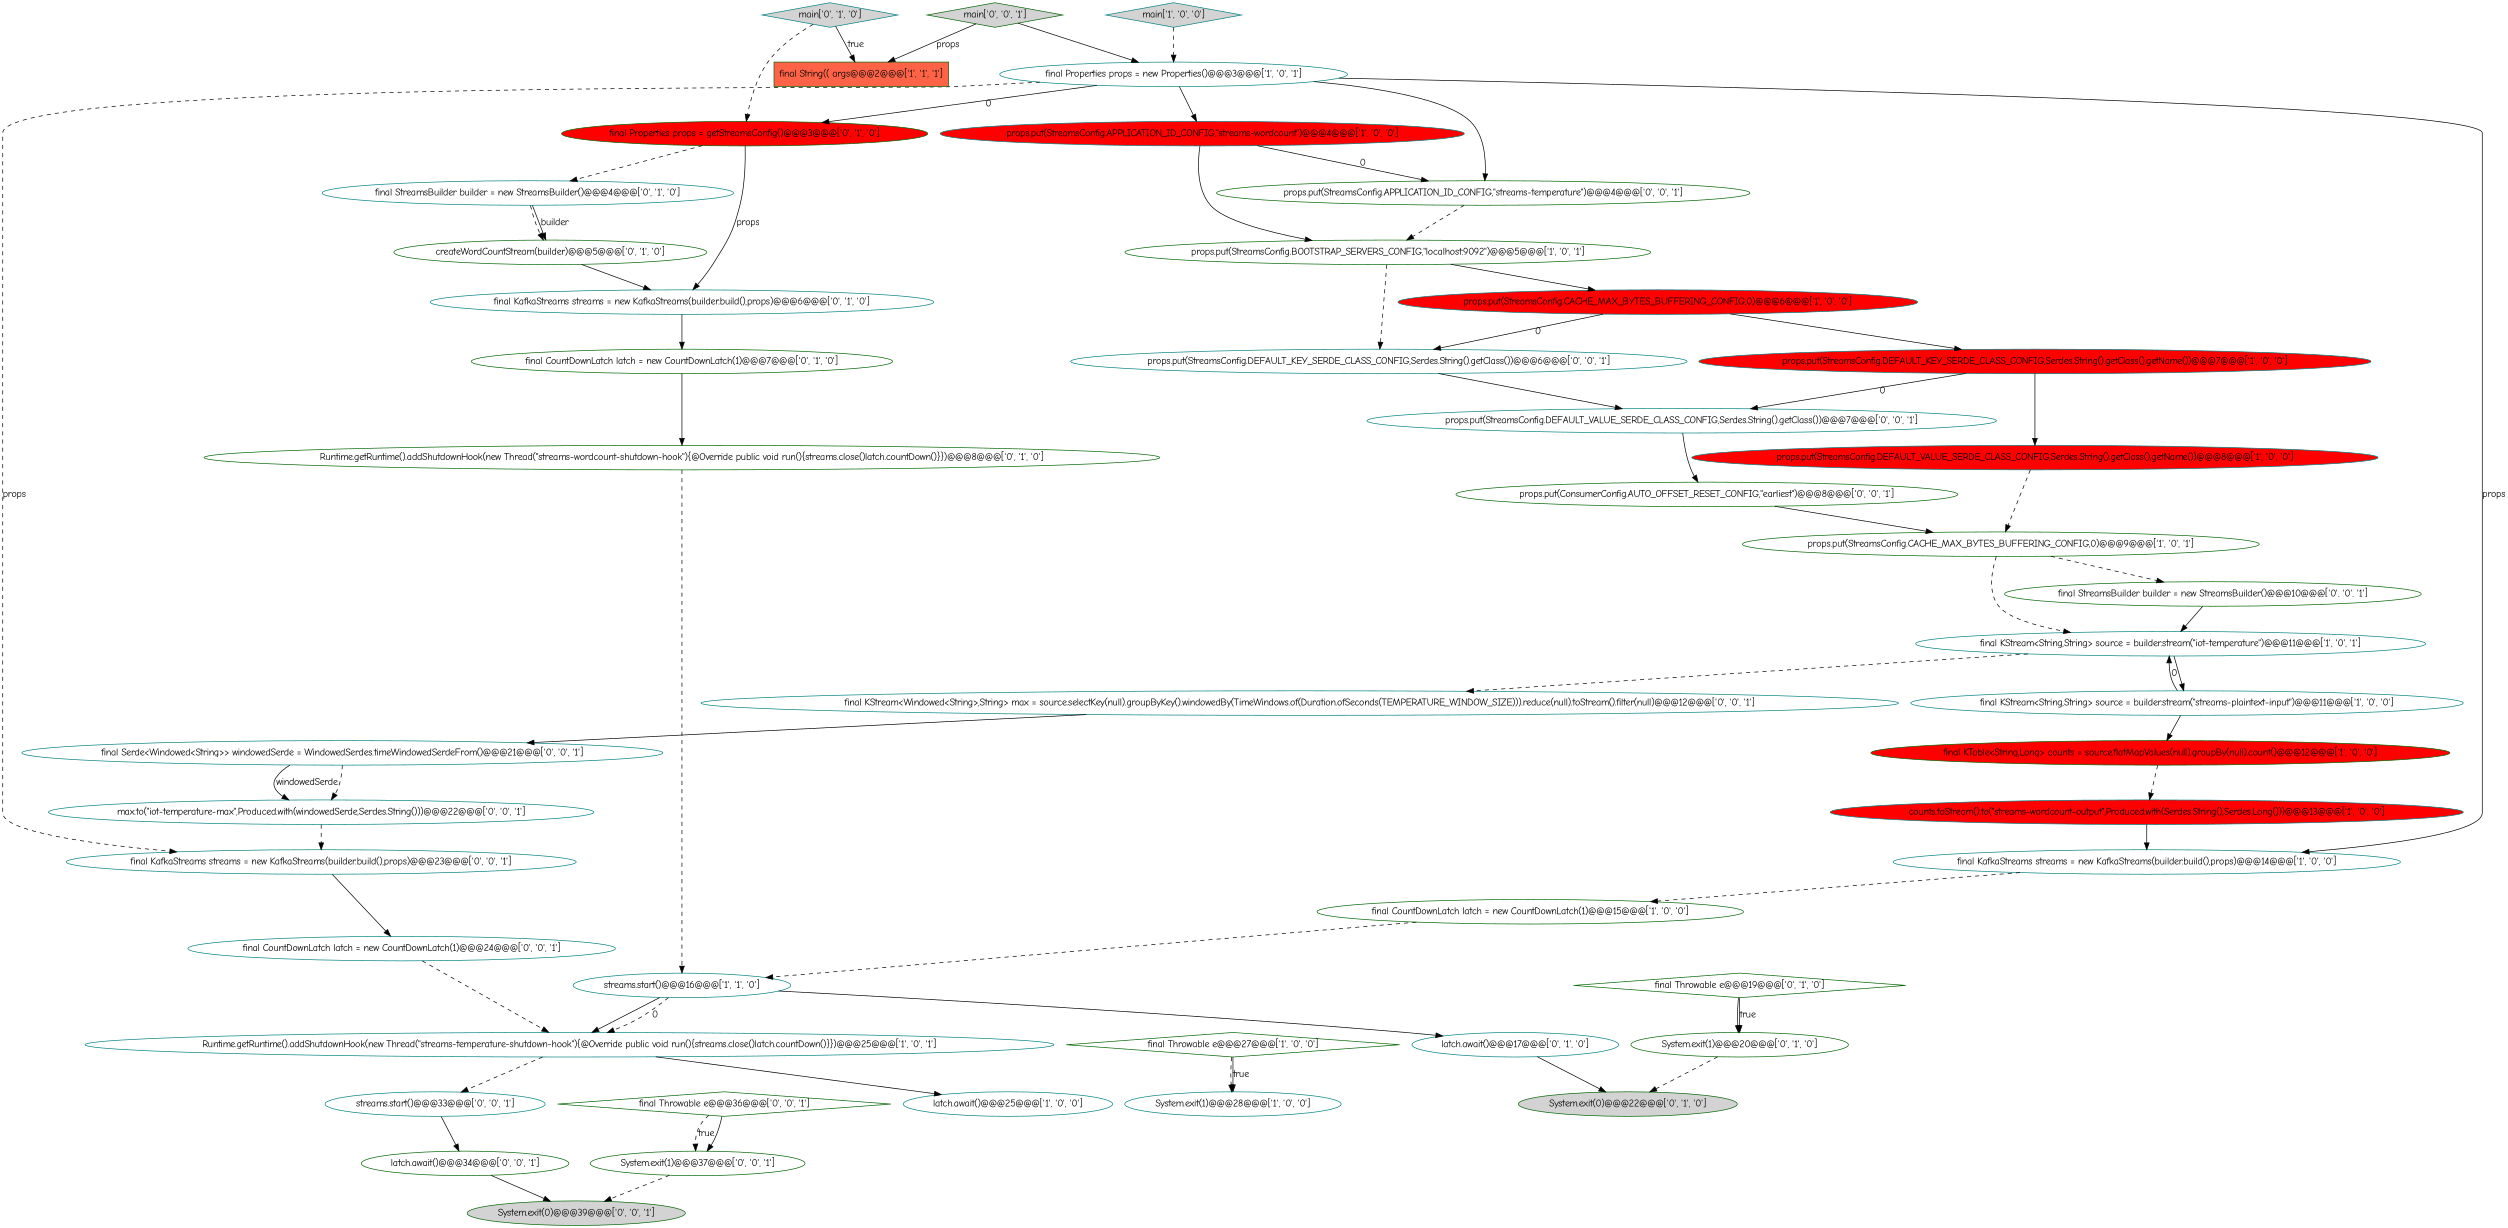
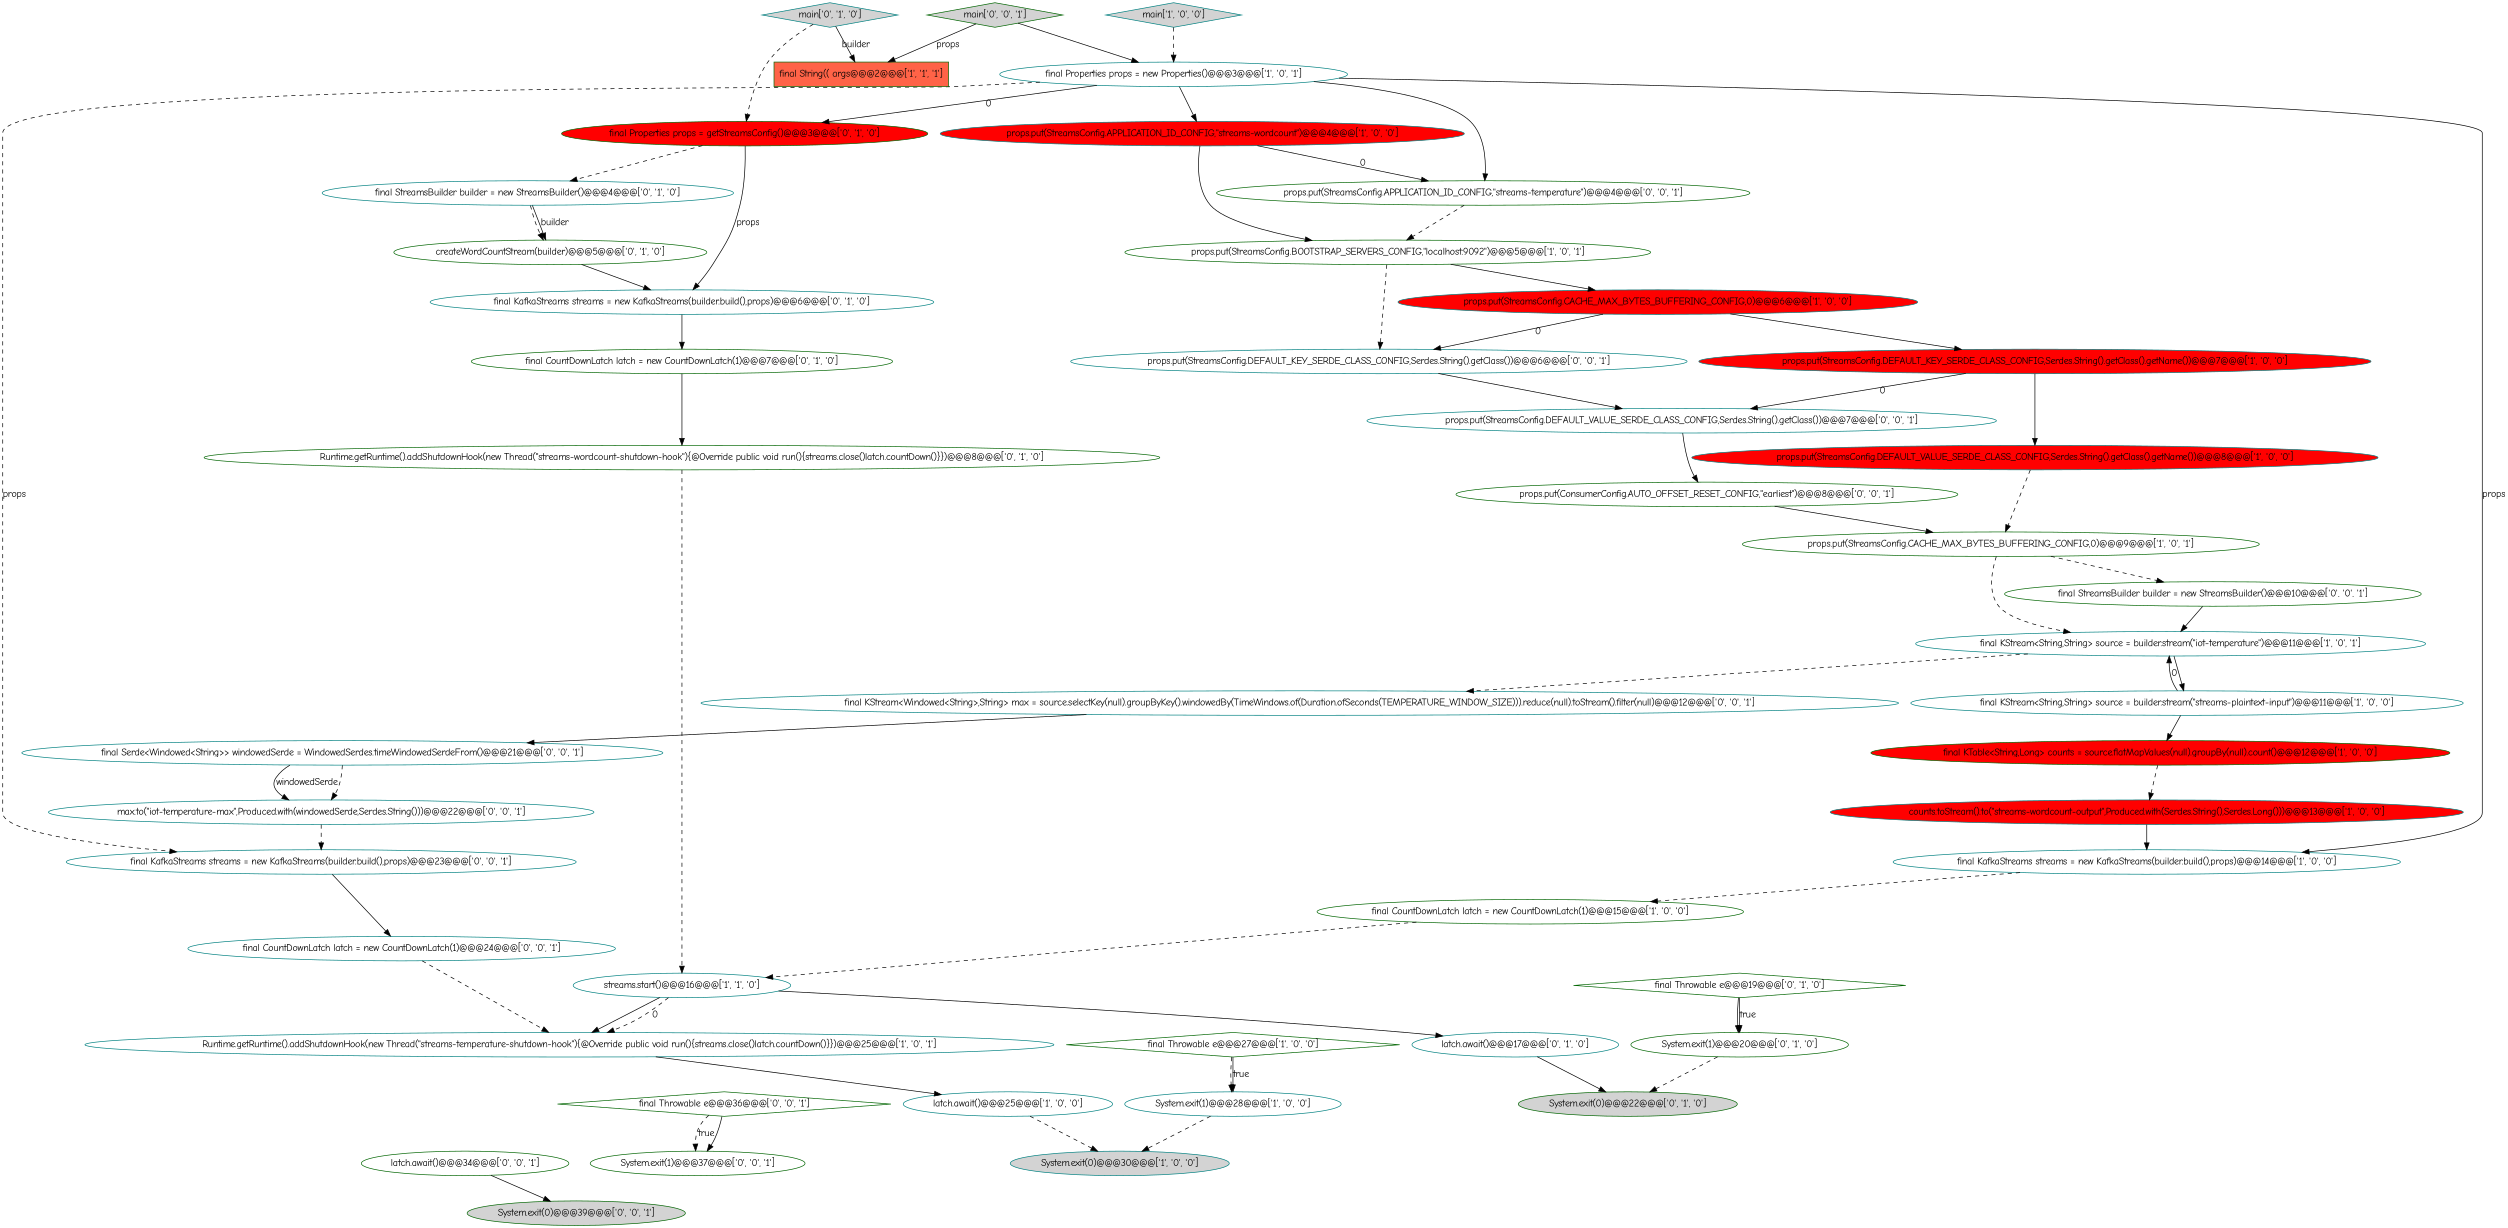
edge "main['0', '1', '0']" -> "final String(( args@@@2@@@['1', '1', '1']": label "true" -> "builder"
node "streams.start()@@@33@@@['0', '0', '1']": removed
node "System.exit(0)@@@30@@@['1', '0', '0']": added
edge "System.exit(1)@@@37@@@['0', '0', '1']" -> "System.exit(0)@@@39@@@['0', '0', '1']": removed
